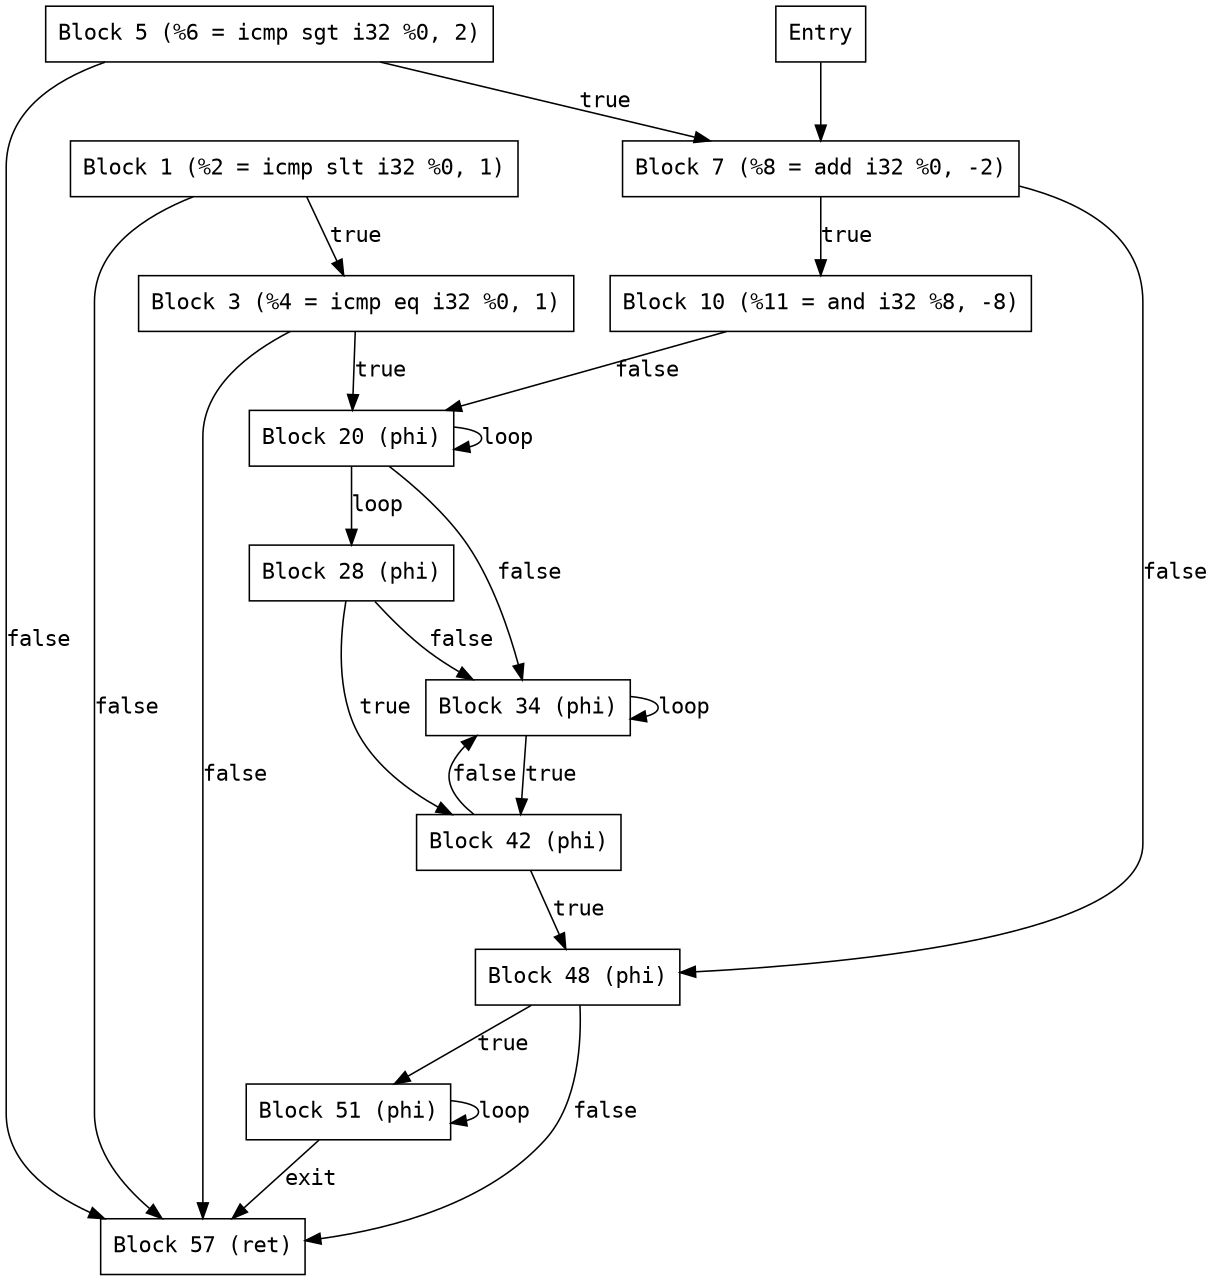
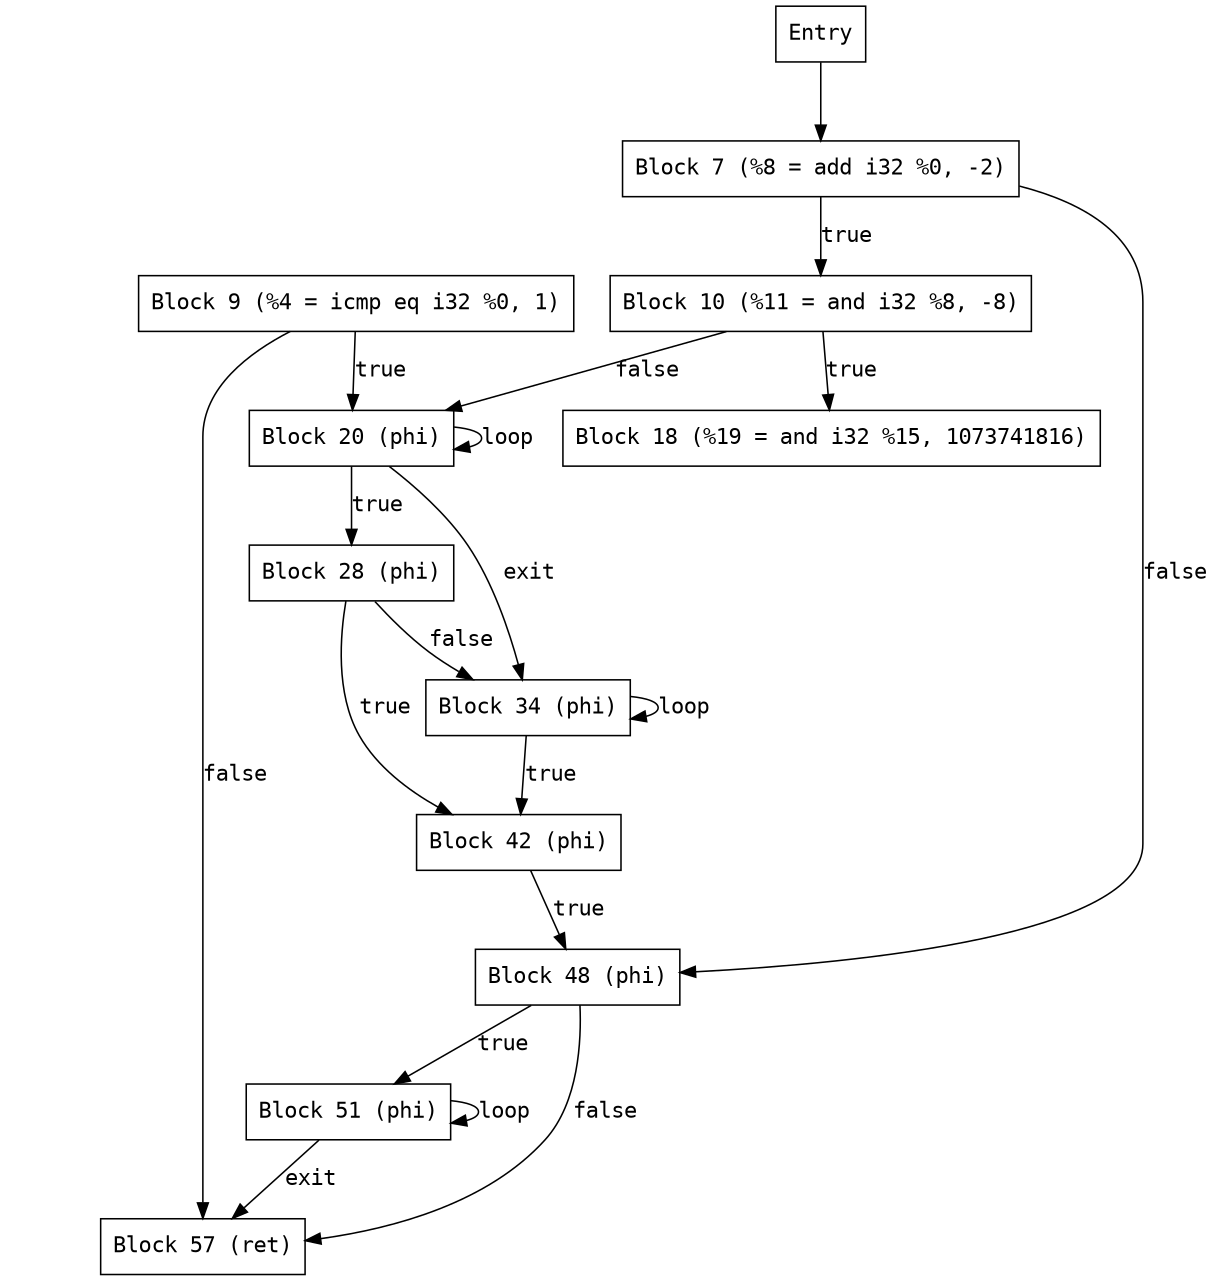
node "Block 5 (%6 = icmp sgt i32 %0, 2)": removed
node "Block 1 (%2 = icmp slt i32 %0, 1)": removed
node "Block 3 (%4 = icmp eq i32 %0, 1)": label "Block 3 (%4 = icmp eq i32 %0, 1)" -> "Block 9 (%4 = icmp eq i32 %0, 1)"
node "Block 18 (%19 = and i32 %15, 1073741816)": added
edge "Block 20 (phi)" -> "Block 28 (phi)": label "loop" -> "true"
edge "Block 20 (phi)" -> "Block 34 (phi)": label "false" -> "exit"
edge "Block 42 (phi)" -> "Block 34 (phi)": removed, label "false"
